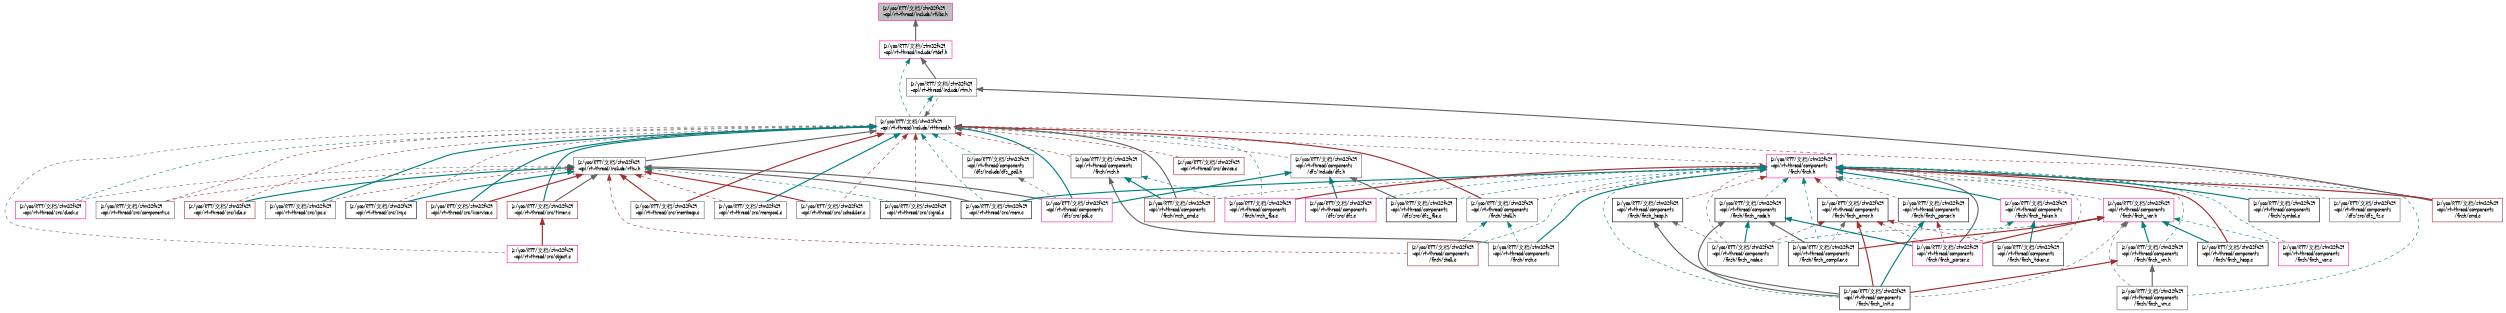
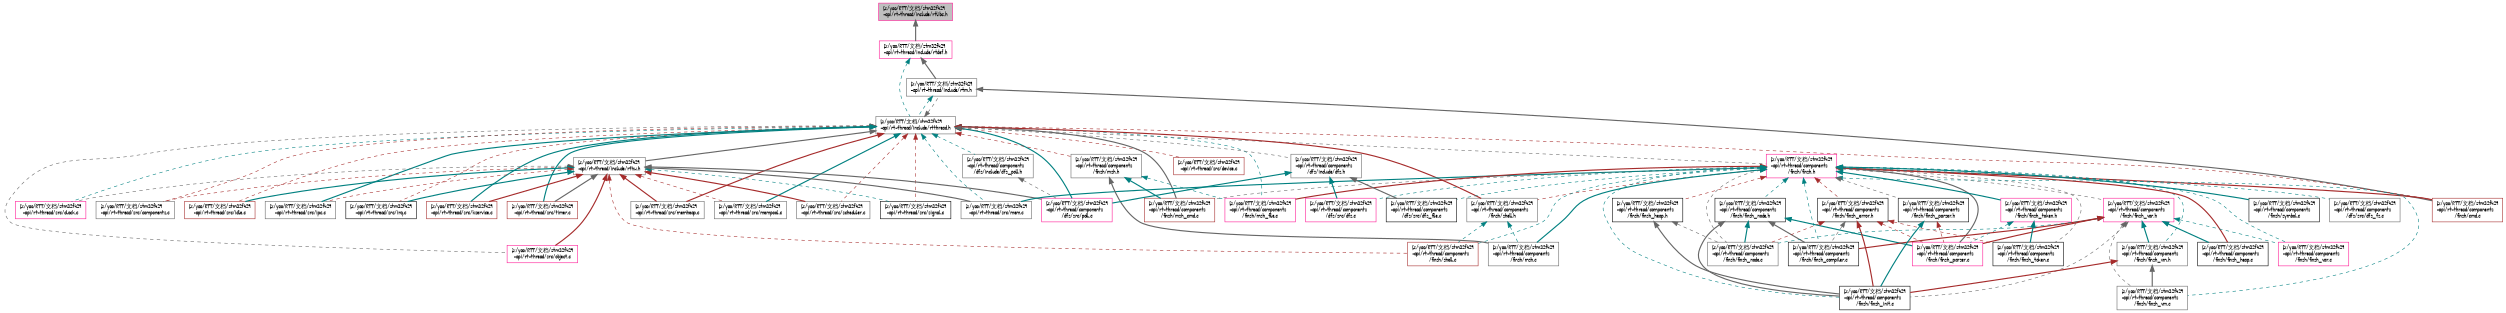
node "D:/yao/RTT/文档/stm32f429 -api/rt-thread/src/mem.c": color black -> gray40
edge "D:/yao/RTT/文档/stm32f429 -api/rt-thread/src/object.c" -> "D:/yao/RTT/文档/stm32f429 -api/rt-thread/src/timer.c": now "D:/yao/RTT/文档/stm32f429 -api/rt-thread/src/object.c" -> "D:/yao/RTT/文档/stm32f429 -api/rt-thread/include/rthw.h"
